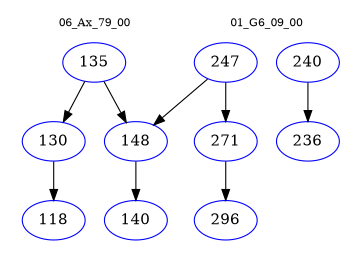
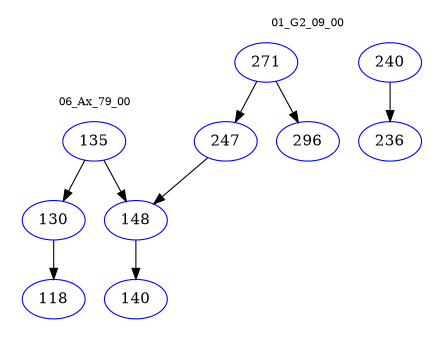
cluster "01_G6_09_00": label "01_G6_09_00" -> "01_G2_09_00"
edge "247" -> "271": reversed
